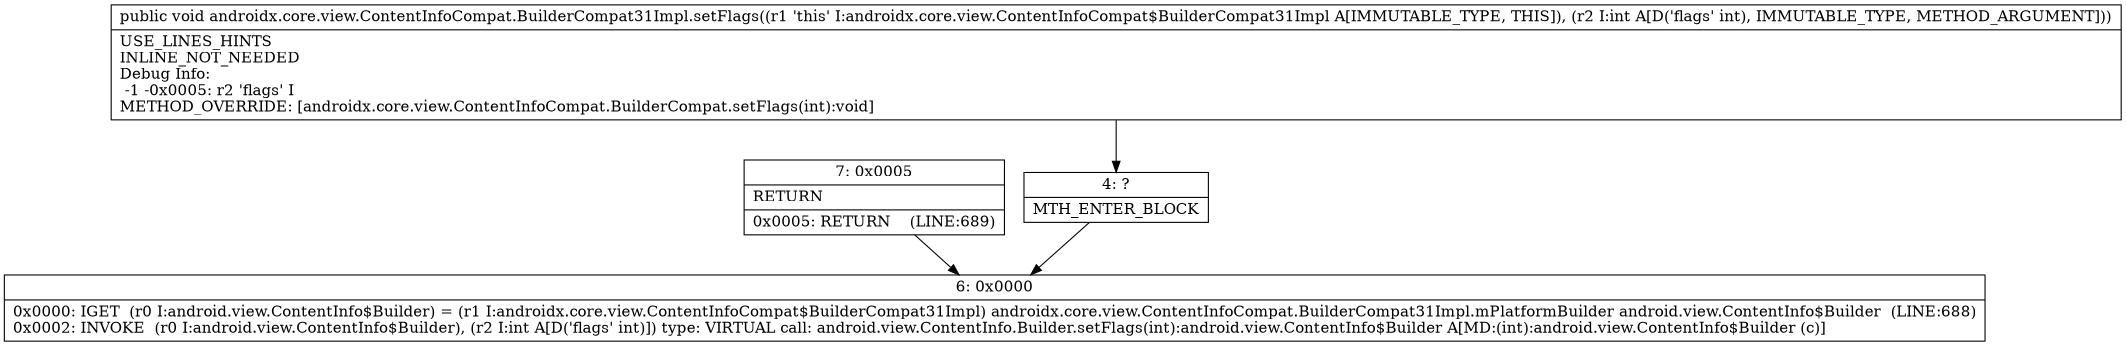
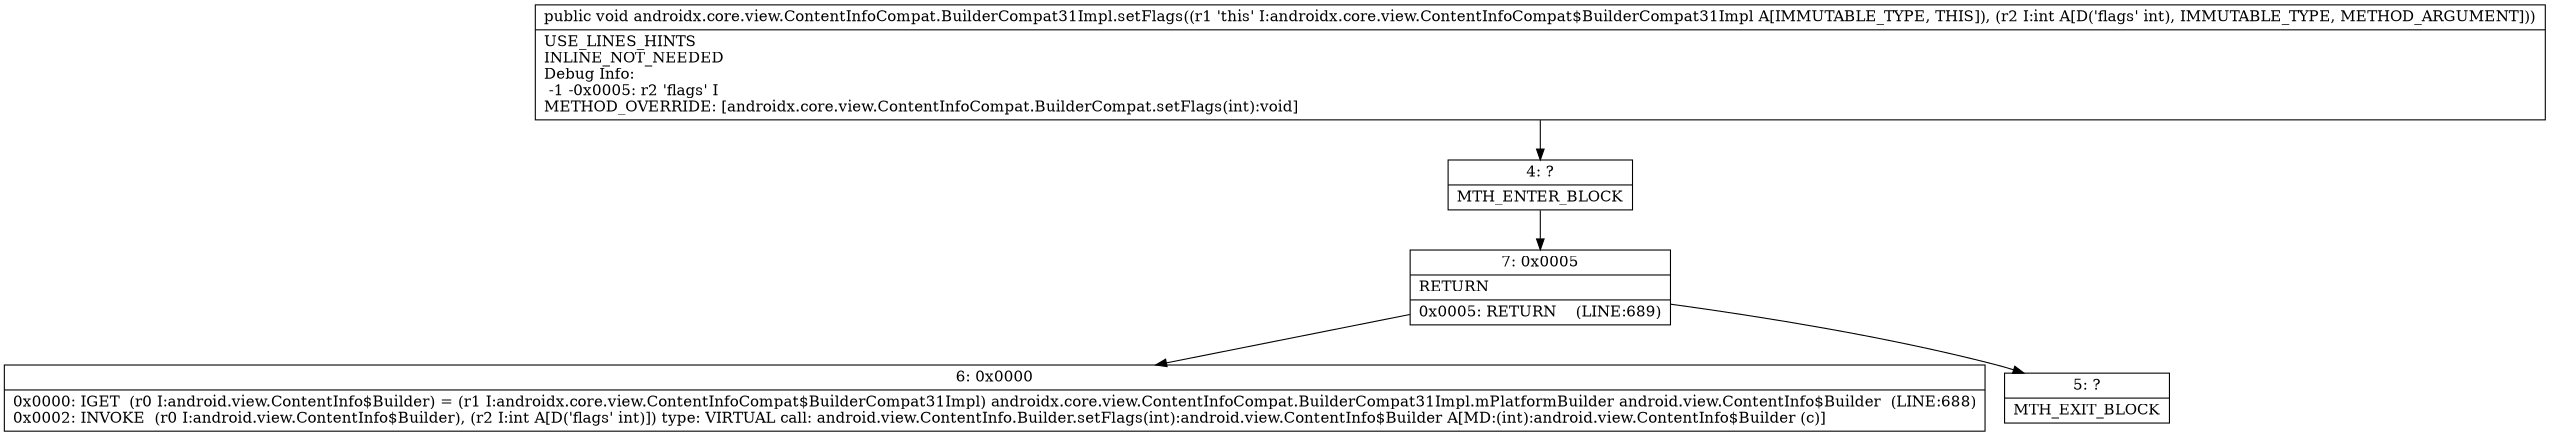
edge "4: ?" -> "6: 0x0000": now "4: ?" -> "7: 0x0005"
node "5: ?": added
